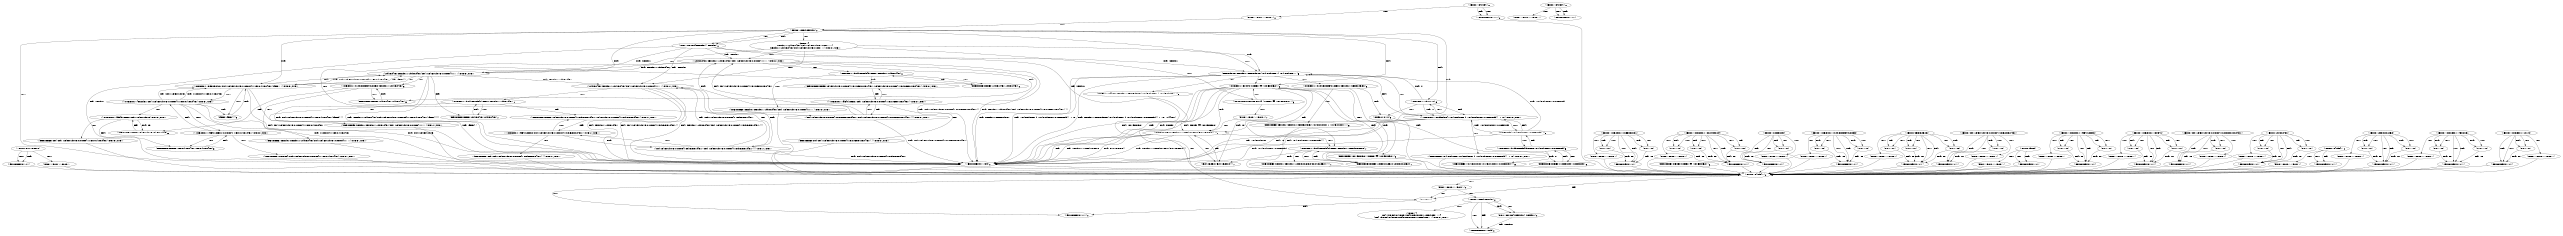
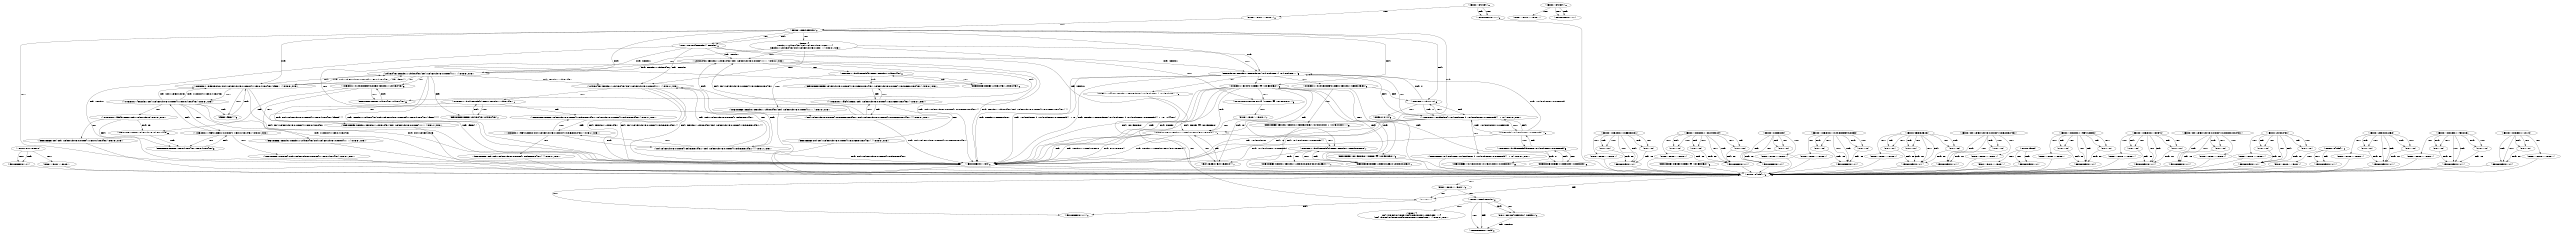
edge "(CONTROL_STRUCTURE,IF,if (state_ == WORKER_READY))" -> "(<operator>.equals,state_ == WORKER_READY)": reversed
edge "(<operator>.indirectFieldAccess,session->SetRenderer)" -> "(LITERAL,1,-1)": now "(<operator>.indirectFieldAccess,session->SetRenderer)" -> "(<operator>.minus,-1)"
edge "(FIELD_IDENTIFIER,make_unique,make_unique)" -> "<(<operator>.fieldAccess,std::make_unique)<SUB>3</SUB>>": now "(FIELD_IDENTIFIER,make_unique,make_unique)" -> "(FIELD_IDENTIFIER,NetworkHandler,NetworkHandler)"
